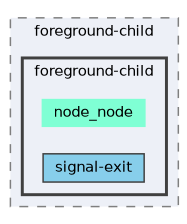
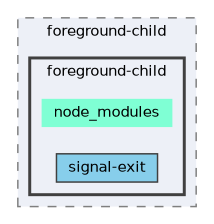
node "node_node": label "node_node" -> "node_modules"
